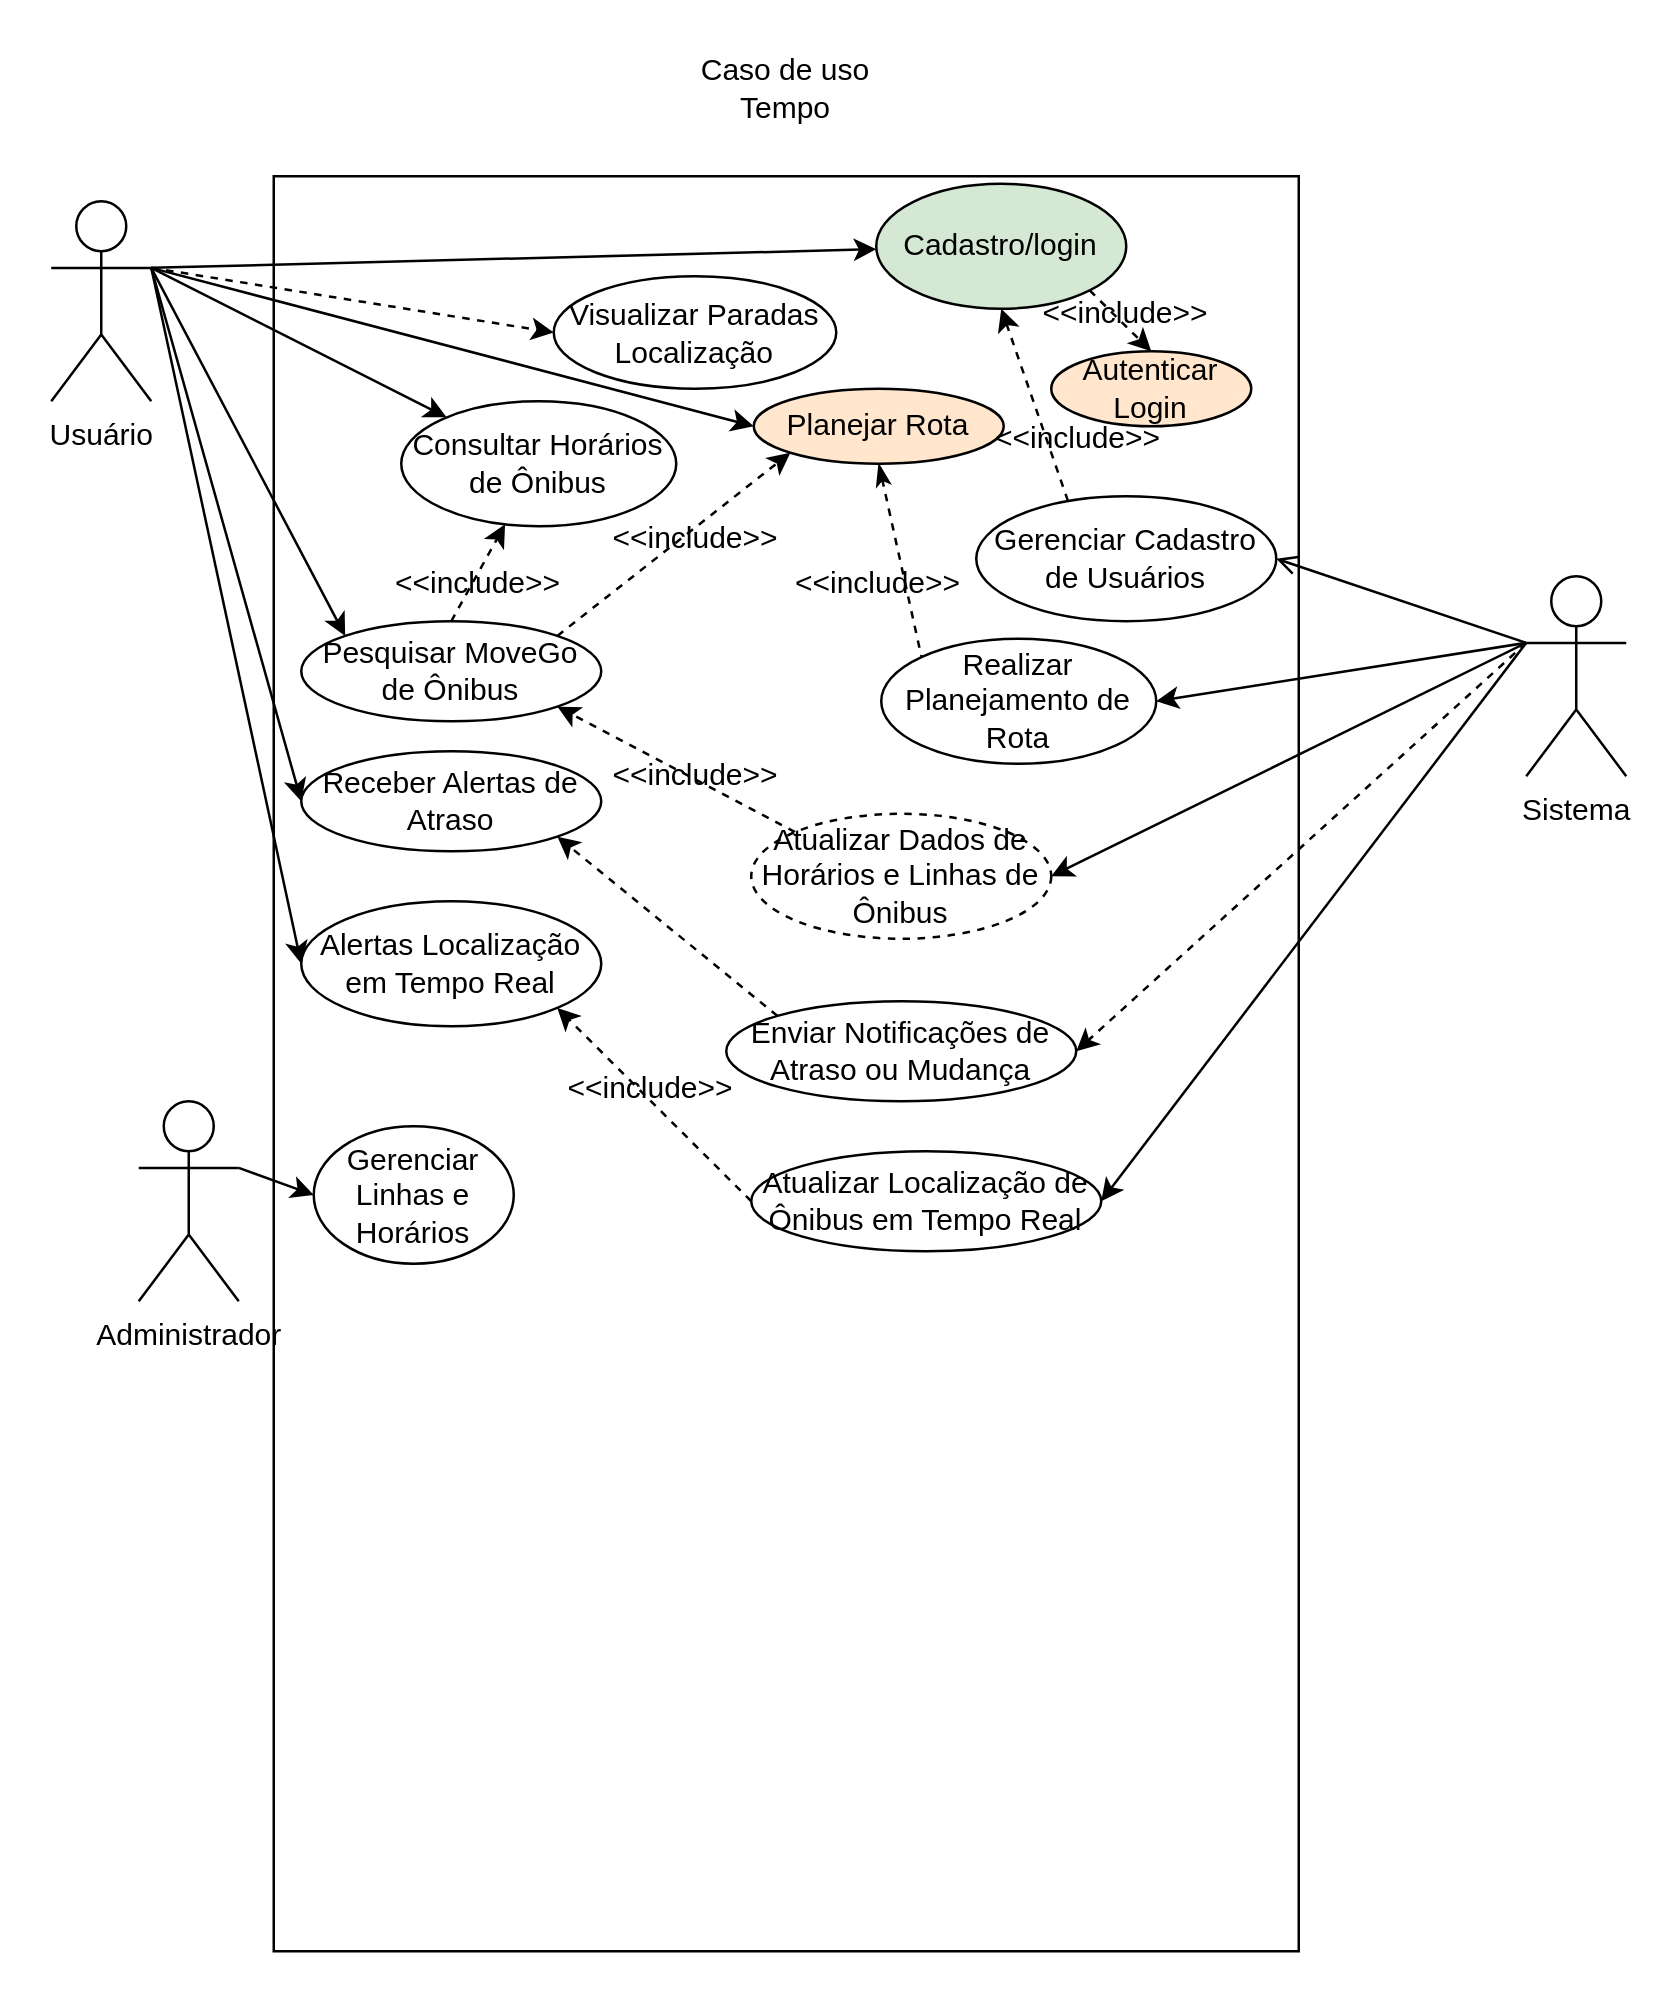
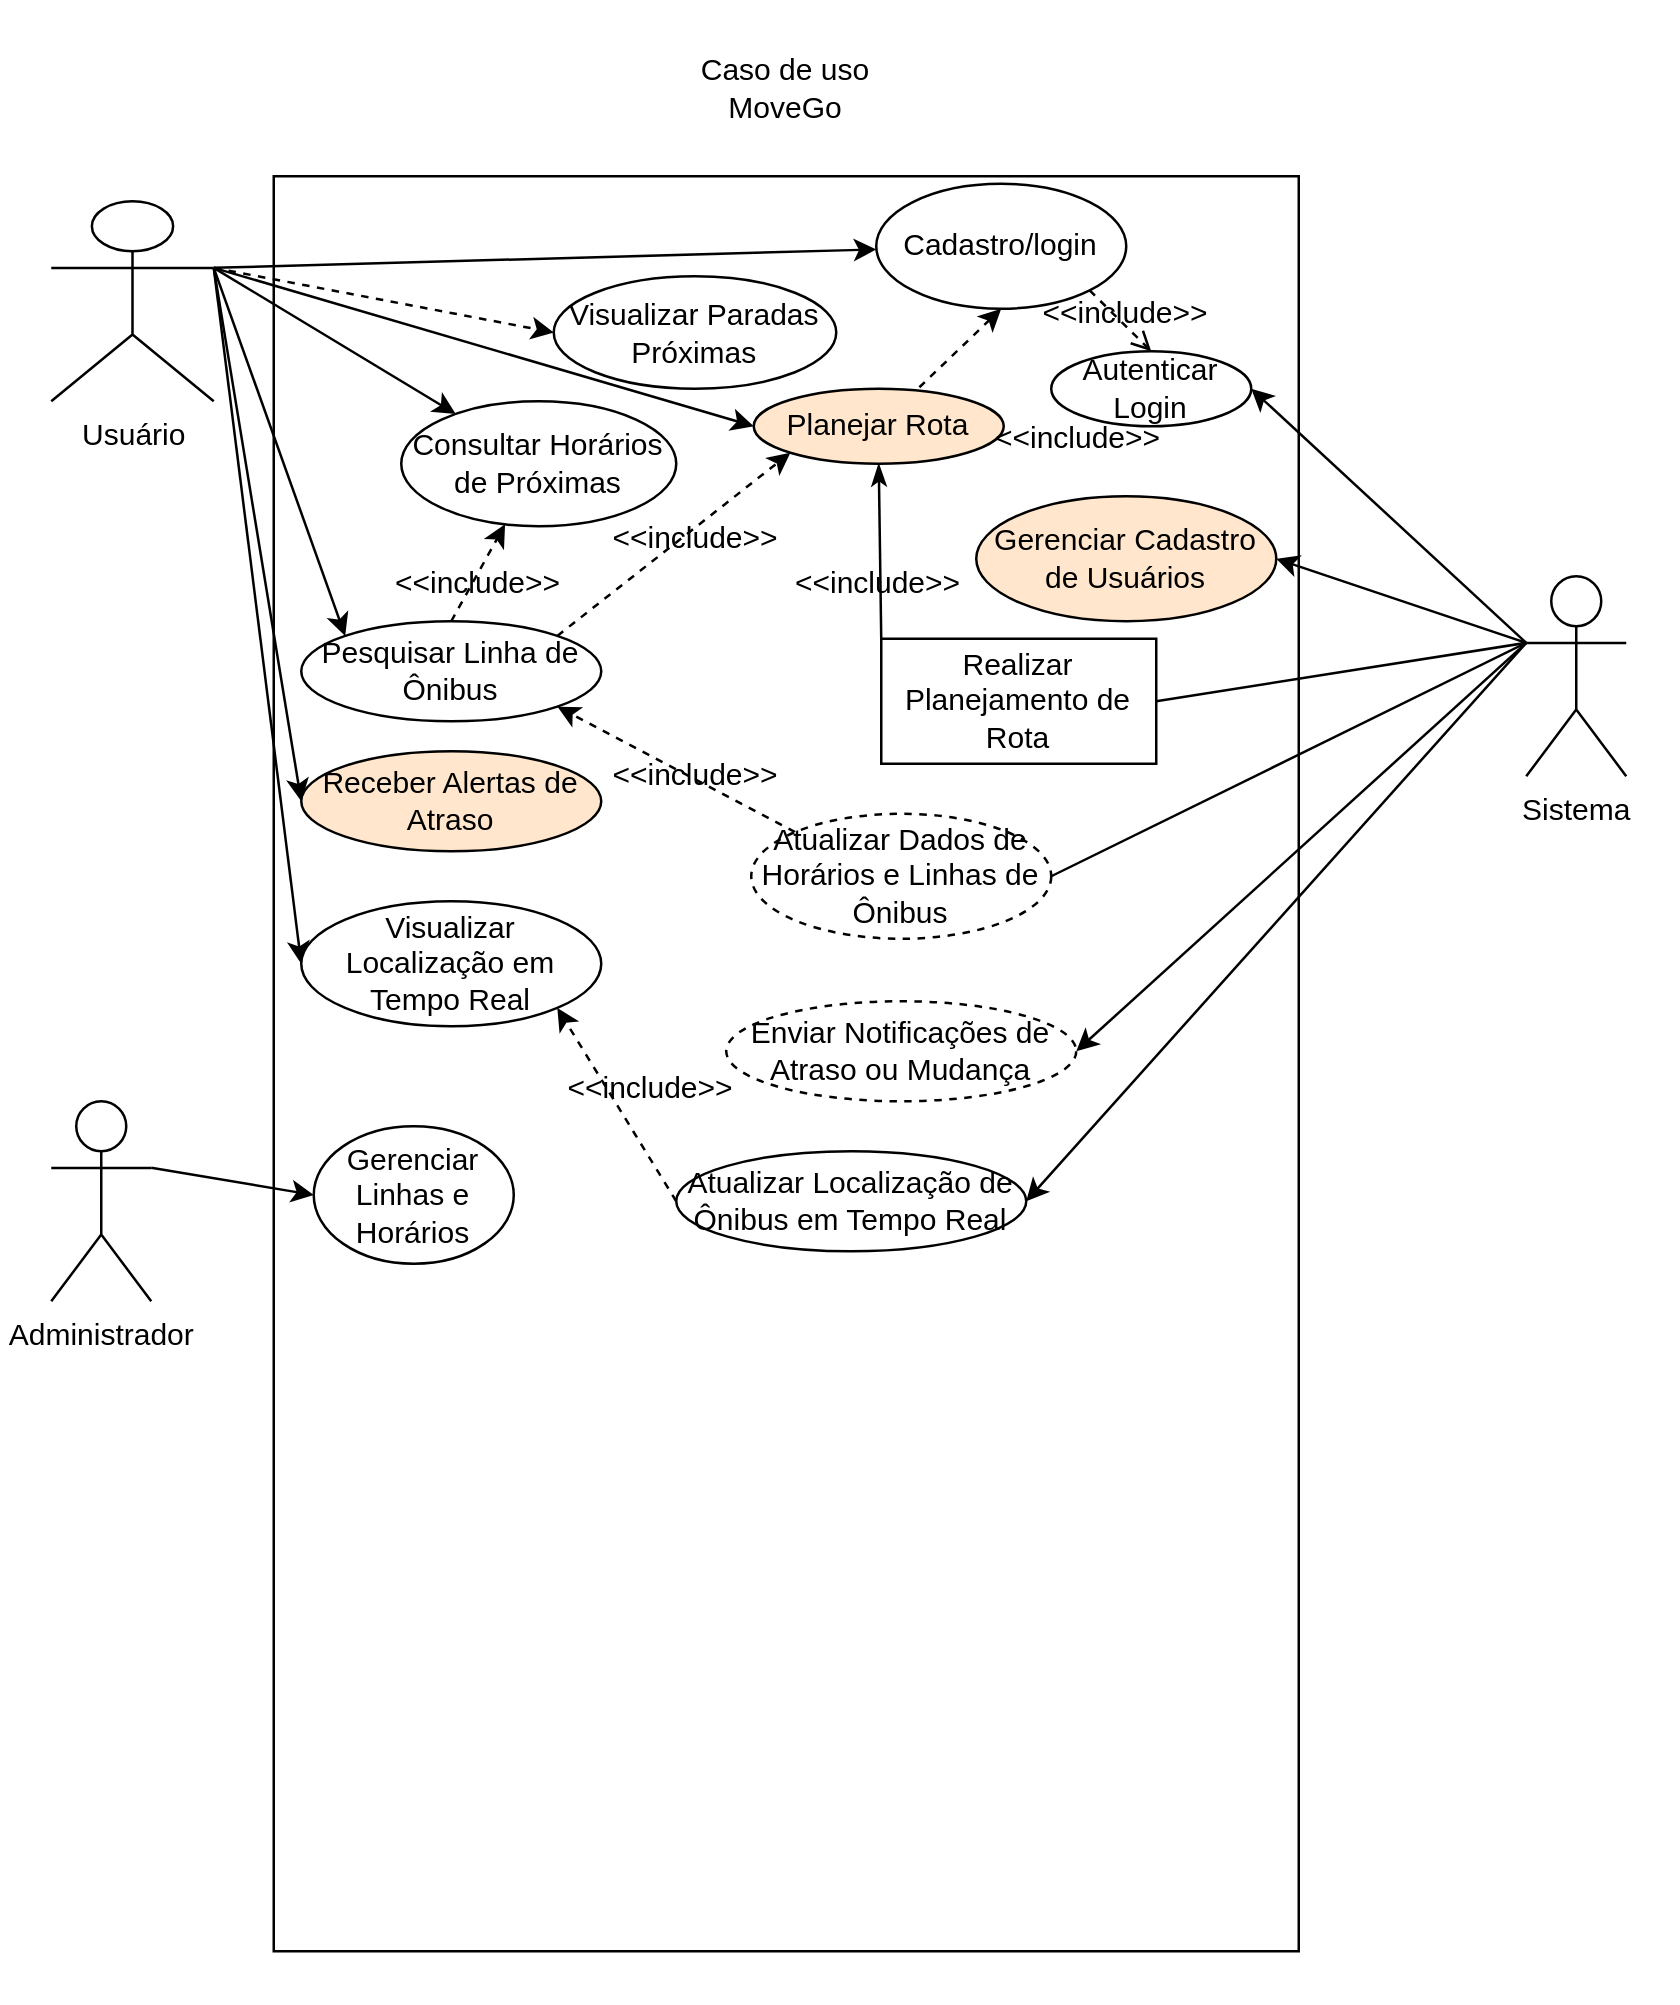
node "Caso de uso Tempo": label "Caso de uso Tempo" -> "Caso de uso MoveGo"
node "Cadastro/login": fillcolor #d5e8d4 -> #ffffff
node "Usuário": size 100x200 -> 163x200
node "Visualizar Paradas Localização": label "Visualizar Paradas Localização" -> "Visualizar Paradas Próximas"
edge "Cadastro/login" -> "Autenticar Login": arrowhead classic -> open
node "Autenticar Login": fillcolor #ffe6cc -> #ffffff
edge "Gerenciar Cadastro de Usuários" -> "Cadastro/login": now "Planejar Rota" -> "Cadastro/login"
node "Consultar Horários de Ônibus": label "Consultar Horários de Ônibus" -> "Consultar Horários de Próximas"
edge "Sistema" -> "Autenticar Login": added
node "Gerenciar Cadastro de Usuários": fillcolor #ffffff -> #ffe6cc
edge "Sistema" -> "Gerenciar Cadastro de Usuários": arrowhead open -> classic
edge "Realizar Planejamento de Rota" -> "Planejar Rota": style dashed -> solid
node "Pesquisar MoveGo de Ônibus": label "Pesquisar MoveGo de Ônibus" -> "Pesquisar Linha de Ônibus"
edge "Sistema" -> "Realizar Planejamento de Rota": arrowhead classic -> none
node "Realizar Planejamento de Rota": shape ellipse -> rectangle
node "Receber Alertas de Atraso": fillcolor #ffffff -> #ffe6cc
edge "Sistema" -> "Enviar Notificações de Atraso ou Mudança": style dashed -> solid
edge "Sistema" -> "Atualizar Dados de Horários e Linhas de Ônibus": arrowhead classic -> none
edge "Enviar Notificações de Atraso ou Mudança" -> "Receber Alertas de Atraso": removed
node "Alertas Localização em Tempo Real": label "Alertas Localização em Tempo Real" -> "Visualizar Localização em Tempo Real"
node "Enviar Notificações de Atraso ou Mudança": style solid -> dashed
node "Administrador": moved (189, 1201) -> (101, 1201)
node "Atualizar Localização de Ônibus em Tempo Real": moved (926, 1201) -> (851, 1201)
